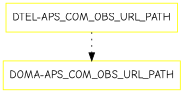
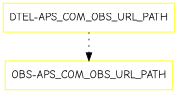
node "DOMA-APS_COM_OBS_URL_PATH": label "DOMA-APS_COM_OBS_URL_PATH" -> "OBS-APS_COM_OBS_URL_PATH"
